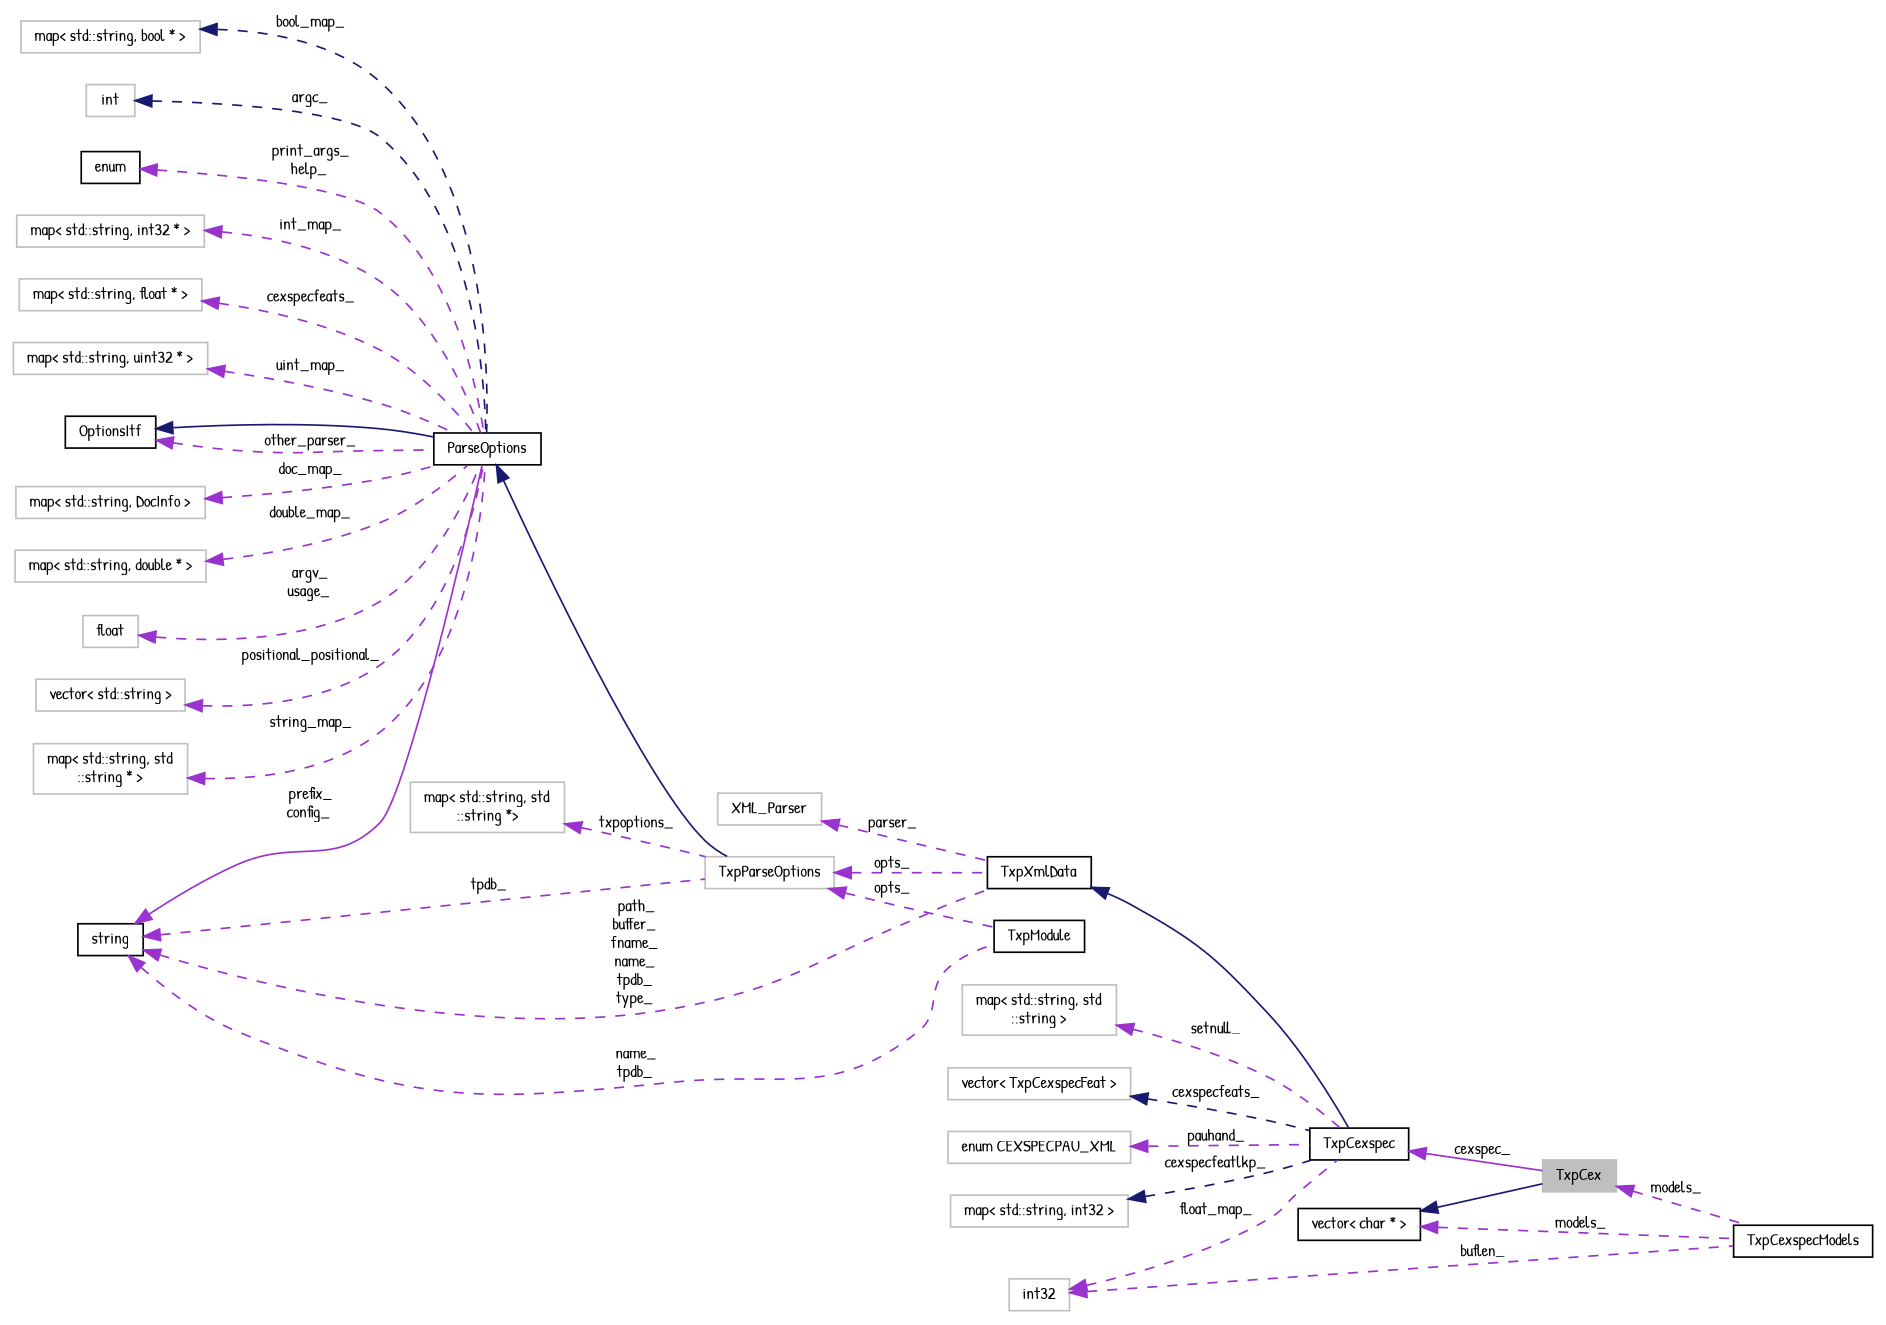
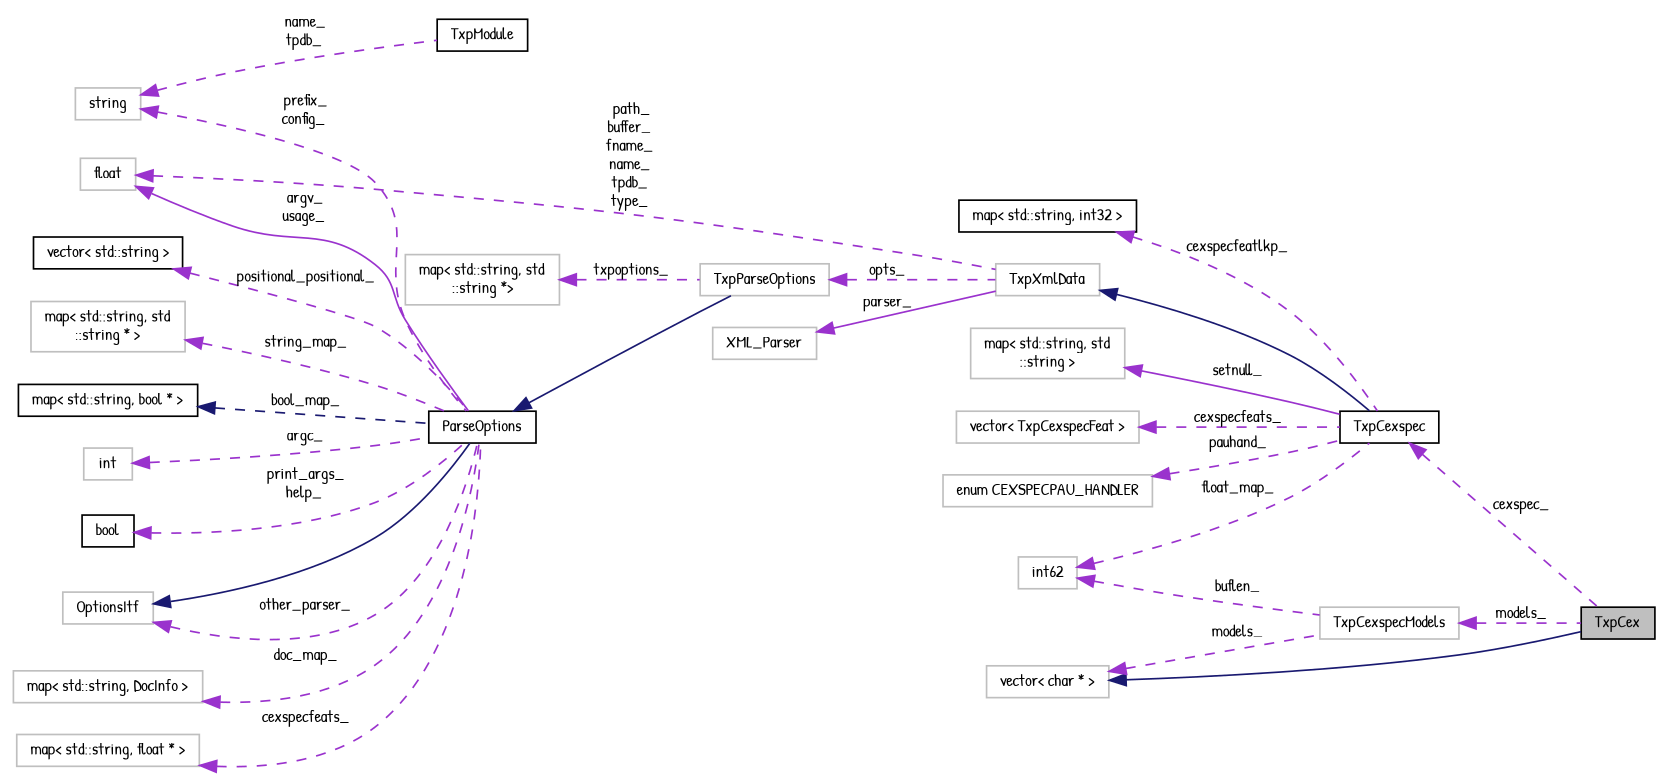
node "map< std::string, bool * >": color grey75 -> black
node "enum": label "enum" -> "bool"
edge "ParseOptions" -> "int": color midnightblue -> darkorchid3
node "map< std::string, int32 * >": removed
node "map< std::string, uint32 * >": removed
node "OptionsItf": color black -> grey75
node "map< std::string, double * >": removed
edge "ParseOptions" -> "float": style dashed -> solid
node "vector< std::string >": color grey75 -> black
edge "ParseOptions" -> "string": style solid -> dashed
edge "TxpXmlData" -> "XML_Parser": style dashed -> solid
node "TxpXmlData": color black -> grey75
edge "TxpParseOptions" -> "string": removed, label "tpdb_"
edge "TxpModule" -> "TxpParseOptions": removed, label "opts_"
node "string": color black -> grey75
edge "TxpXmlData" -> "string": now "TxpXmlData" -> "float"
edge "TxpCexspec" -> "map< std::string, std ::string >": style dashed -> solid
edge "TxpCexspec" -> "vector< TxpCexspecFeat >": color midnightblue -> darkorchid3
node "enum CEXSPECPAU_XML": label "enum CEXSPECPAU_XML" -> "enum CEXSPECPAU_HANDLER"
edge "TxpCex" -> "TxpCexspec": style solid -> dashed
node "TxpCex": color grey75 -> black
edge "TxpCexspec" -> "map< std::string, int32 >": color midnightblue -> darkorchid3
edge "TxpCexspecModels" -> "TxpCex": reversed
node "map< std::string, int32 >": color grey75 -> black
node "vector< char * >": color black -> grey75
node "TxpCexspecModels": color black -> grey75
node "int32": label "int32" -> "int62"
